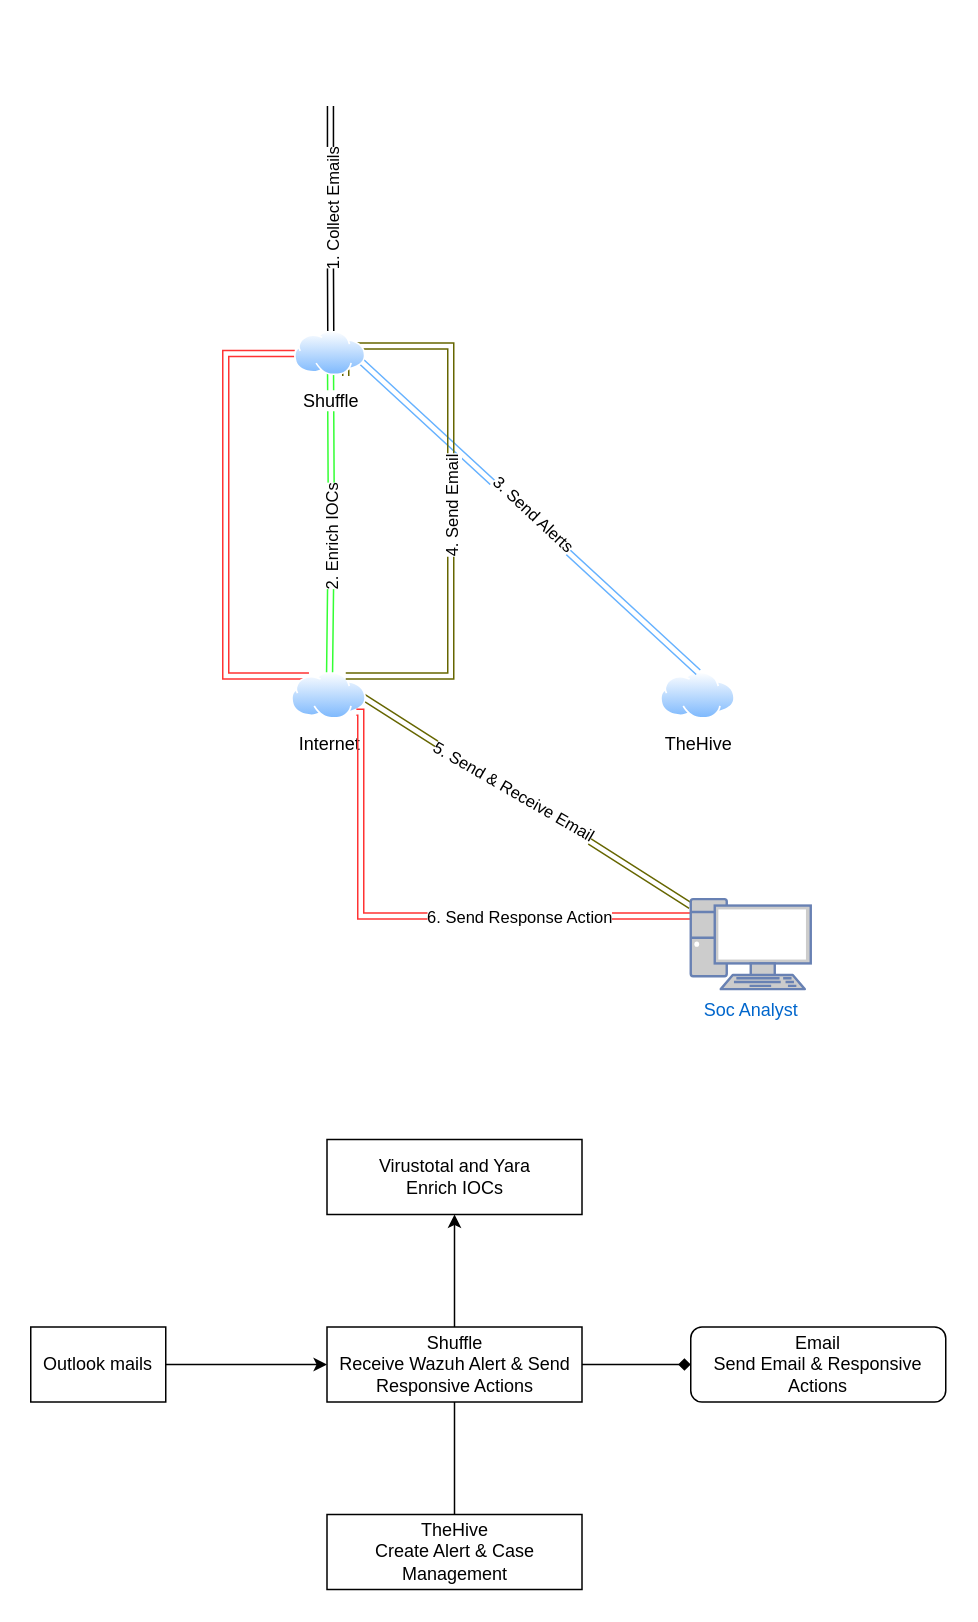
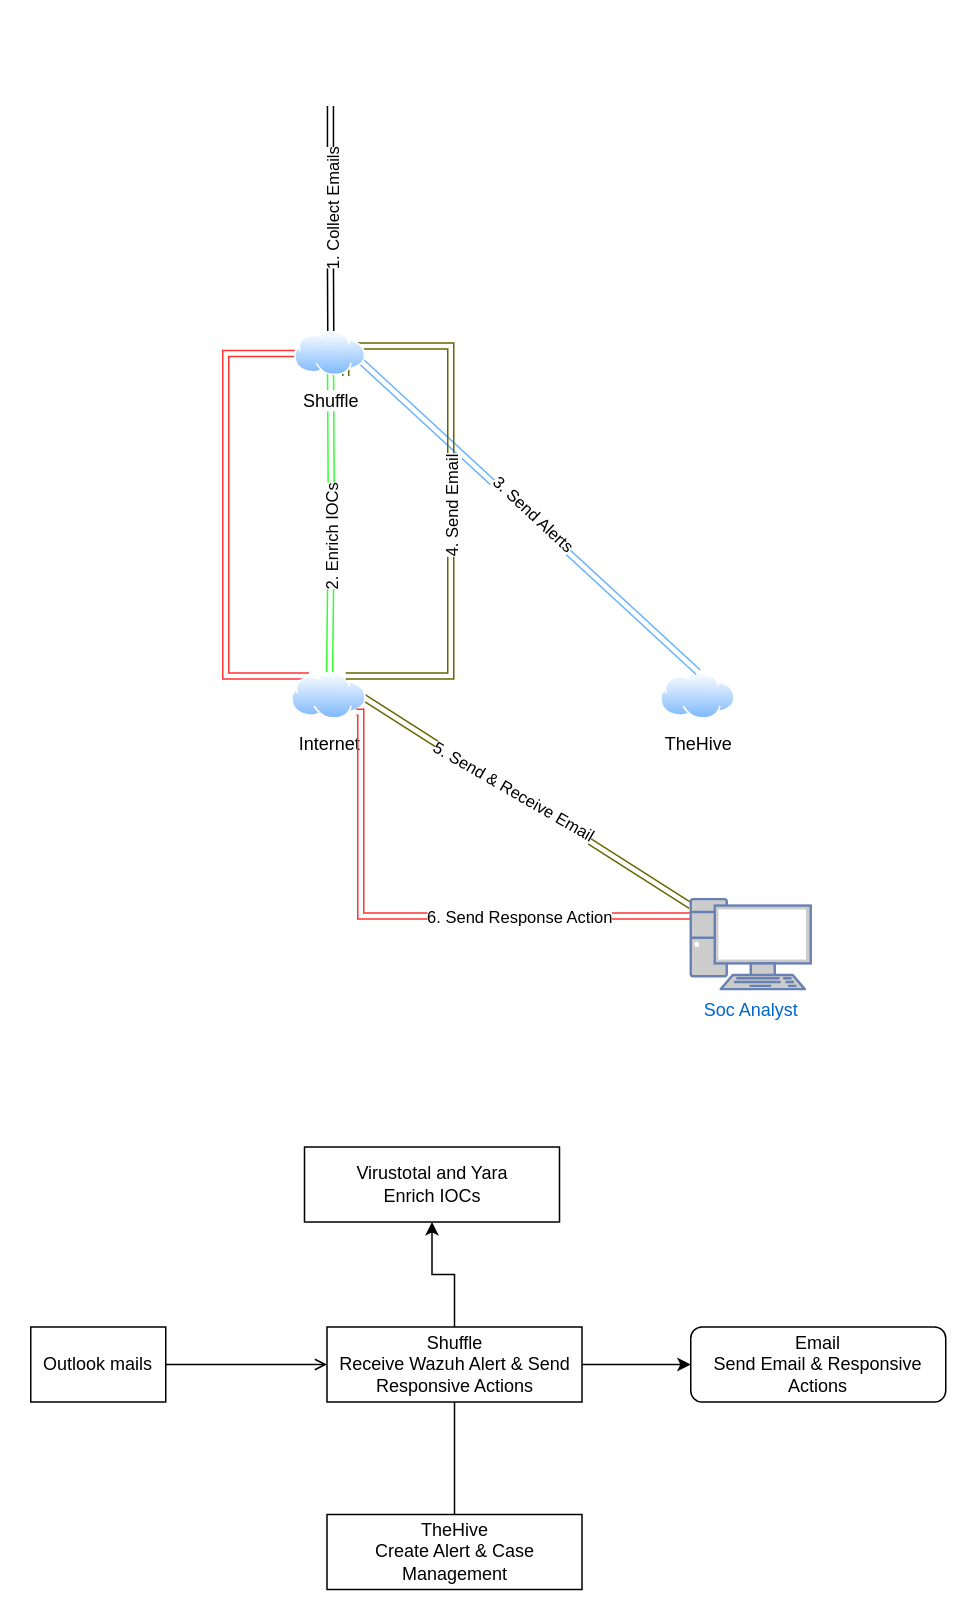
node "Virustotal and Yara Enrich IOCs": moved (455, 1177) -> (432, 1184)
edge "Outlook mails" -> "Shuffle Receive Wazuh Alert & Send Responsive Actions": arrowhead classic -> open
edge "Shuffle Receive Wazuh Alert & Send Responsive Actions" -> "Email Send Email & Responsive Actions": arrowhead diamond -> classic
